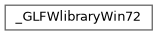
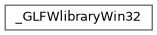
node "_GLFWlibraryWin72": label "_GLFWlibraryWin72" -> "_GLFWlibraryWin32"
